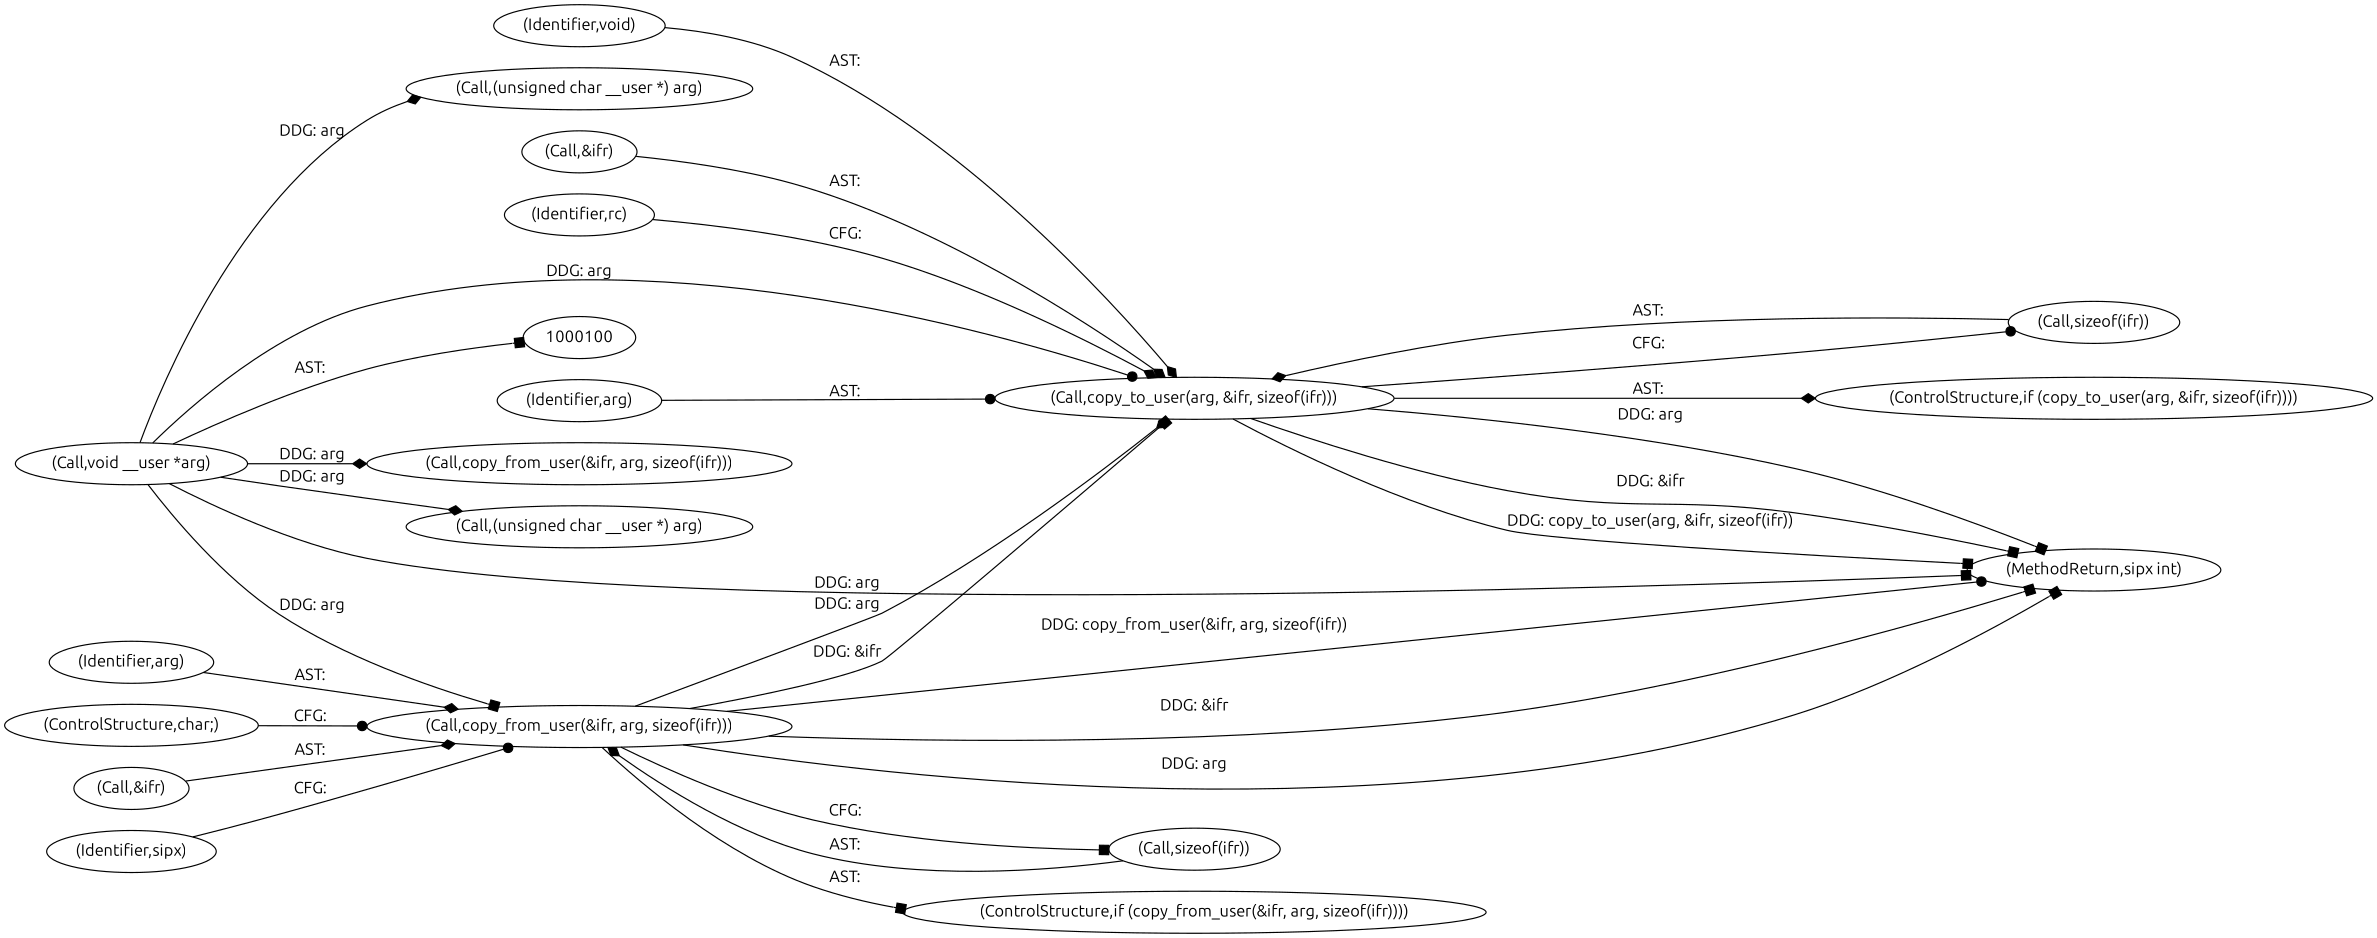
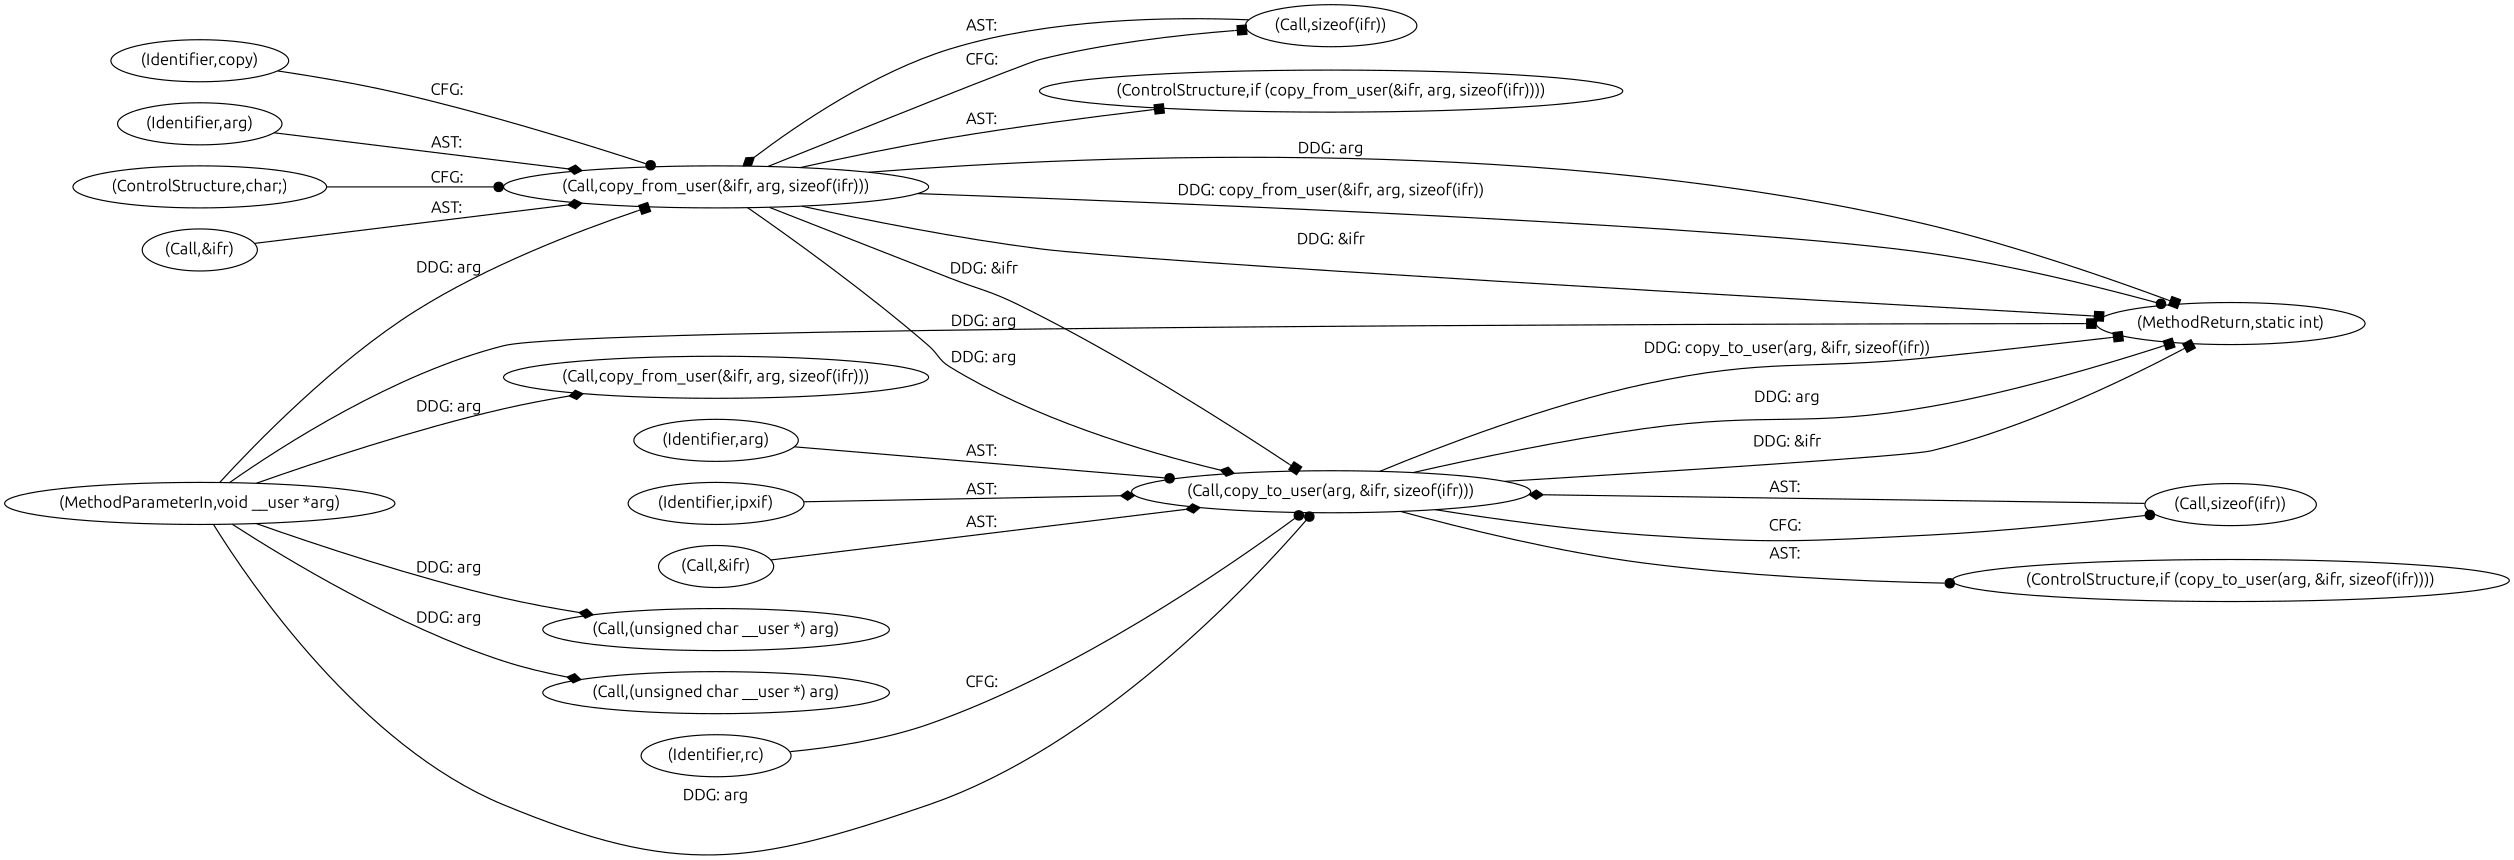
node "(Identifier,void)": label "(Identifier,void)" -> "(Identifier,ipxif)"
edge "(Identifier,rc)" -> "(Call,copy_to_user(arg, &ifr, sizeof(ifr)))": arrowhead diamond -> dot
node "1000100": removed
edge "(Call,copy_to_user(arg, &ifr, sizeof(ifr)))" -> "(ControlStructure,if (copy_to_user(arg, &ifr, sizeof(ifr))))": arrowhead diamond -> dot
node "(Call,void __user *arg)": label "(Call,void __user *arg)" -> "(MethodParameterIn,void __user *arg)"
node "(MethodReturn,sipx int)": label "(MethodReturn,sipx int)" -> "(MethodReturn,static int)"
node "(Identifier,sipx)": label "(Identifier,sipx)" -> "(Identifier,copy)"
